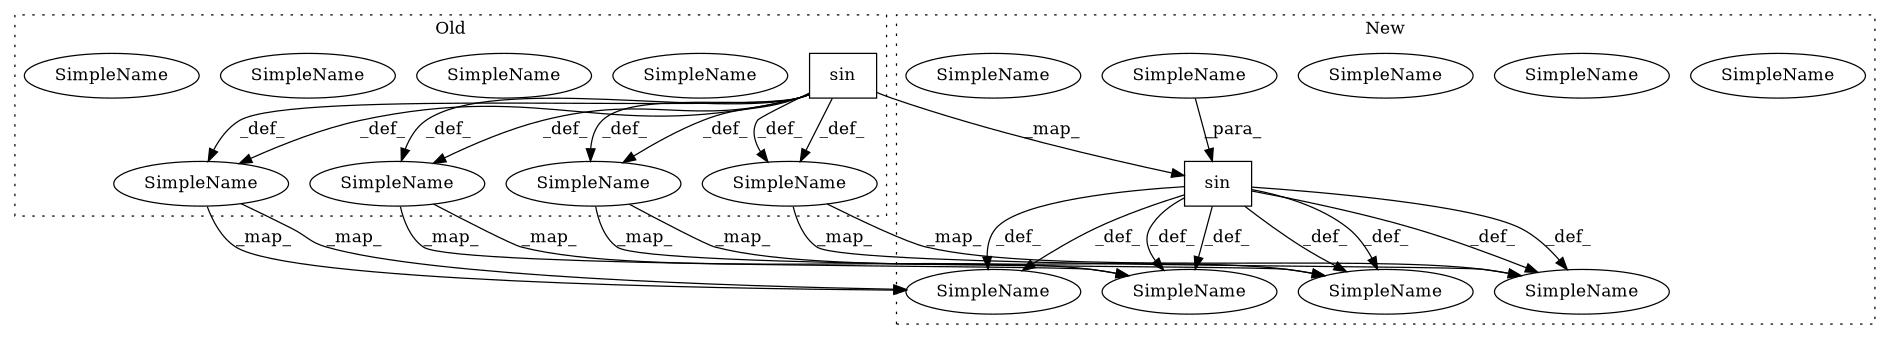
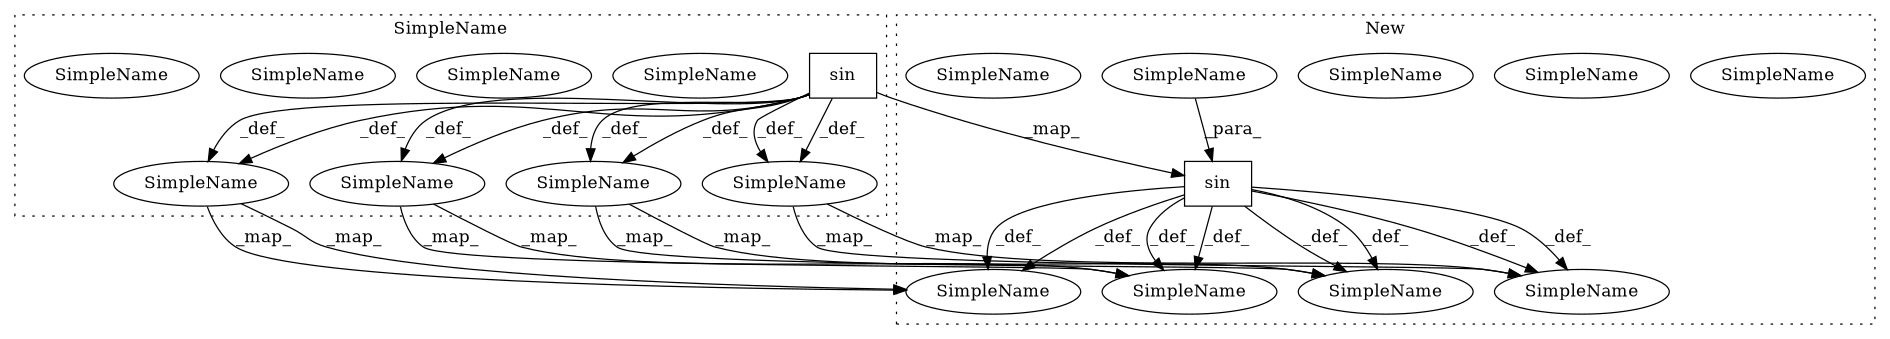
cluster "Old": label "Old" -> "SimpleName"
